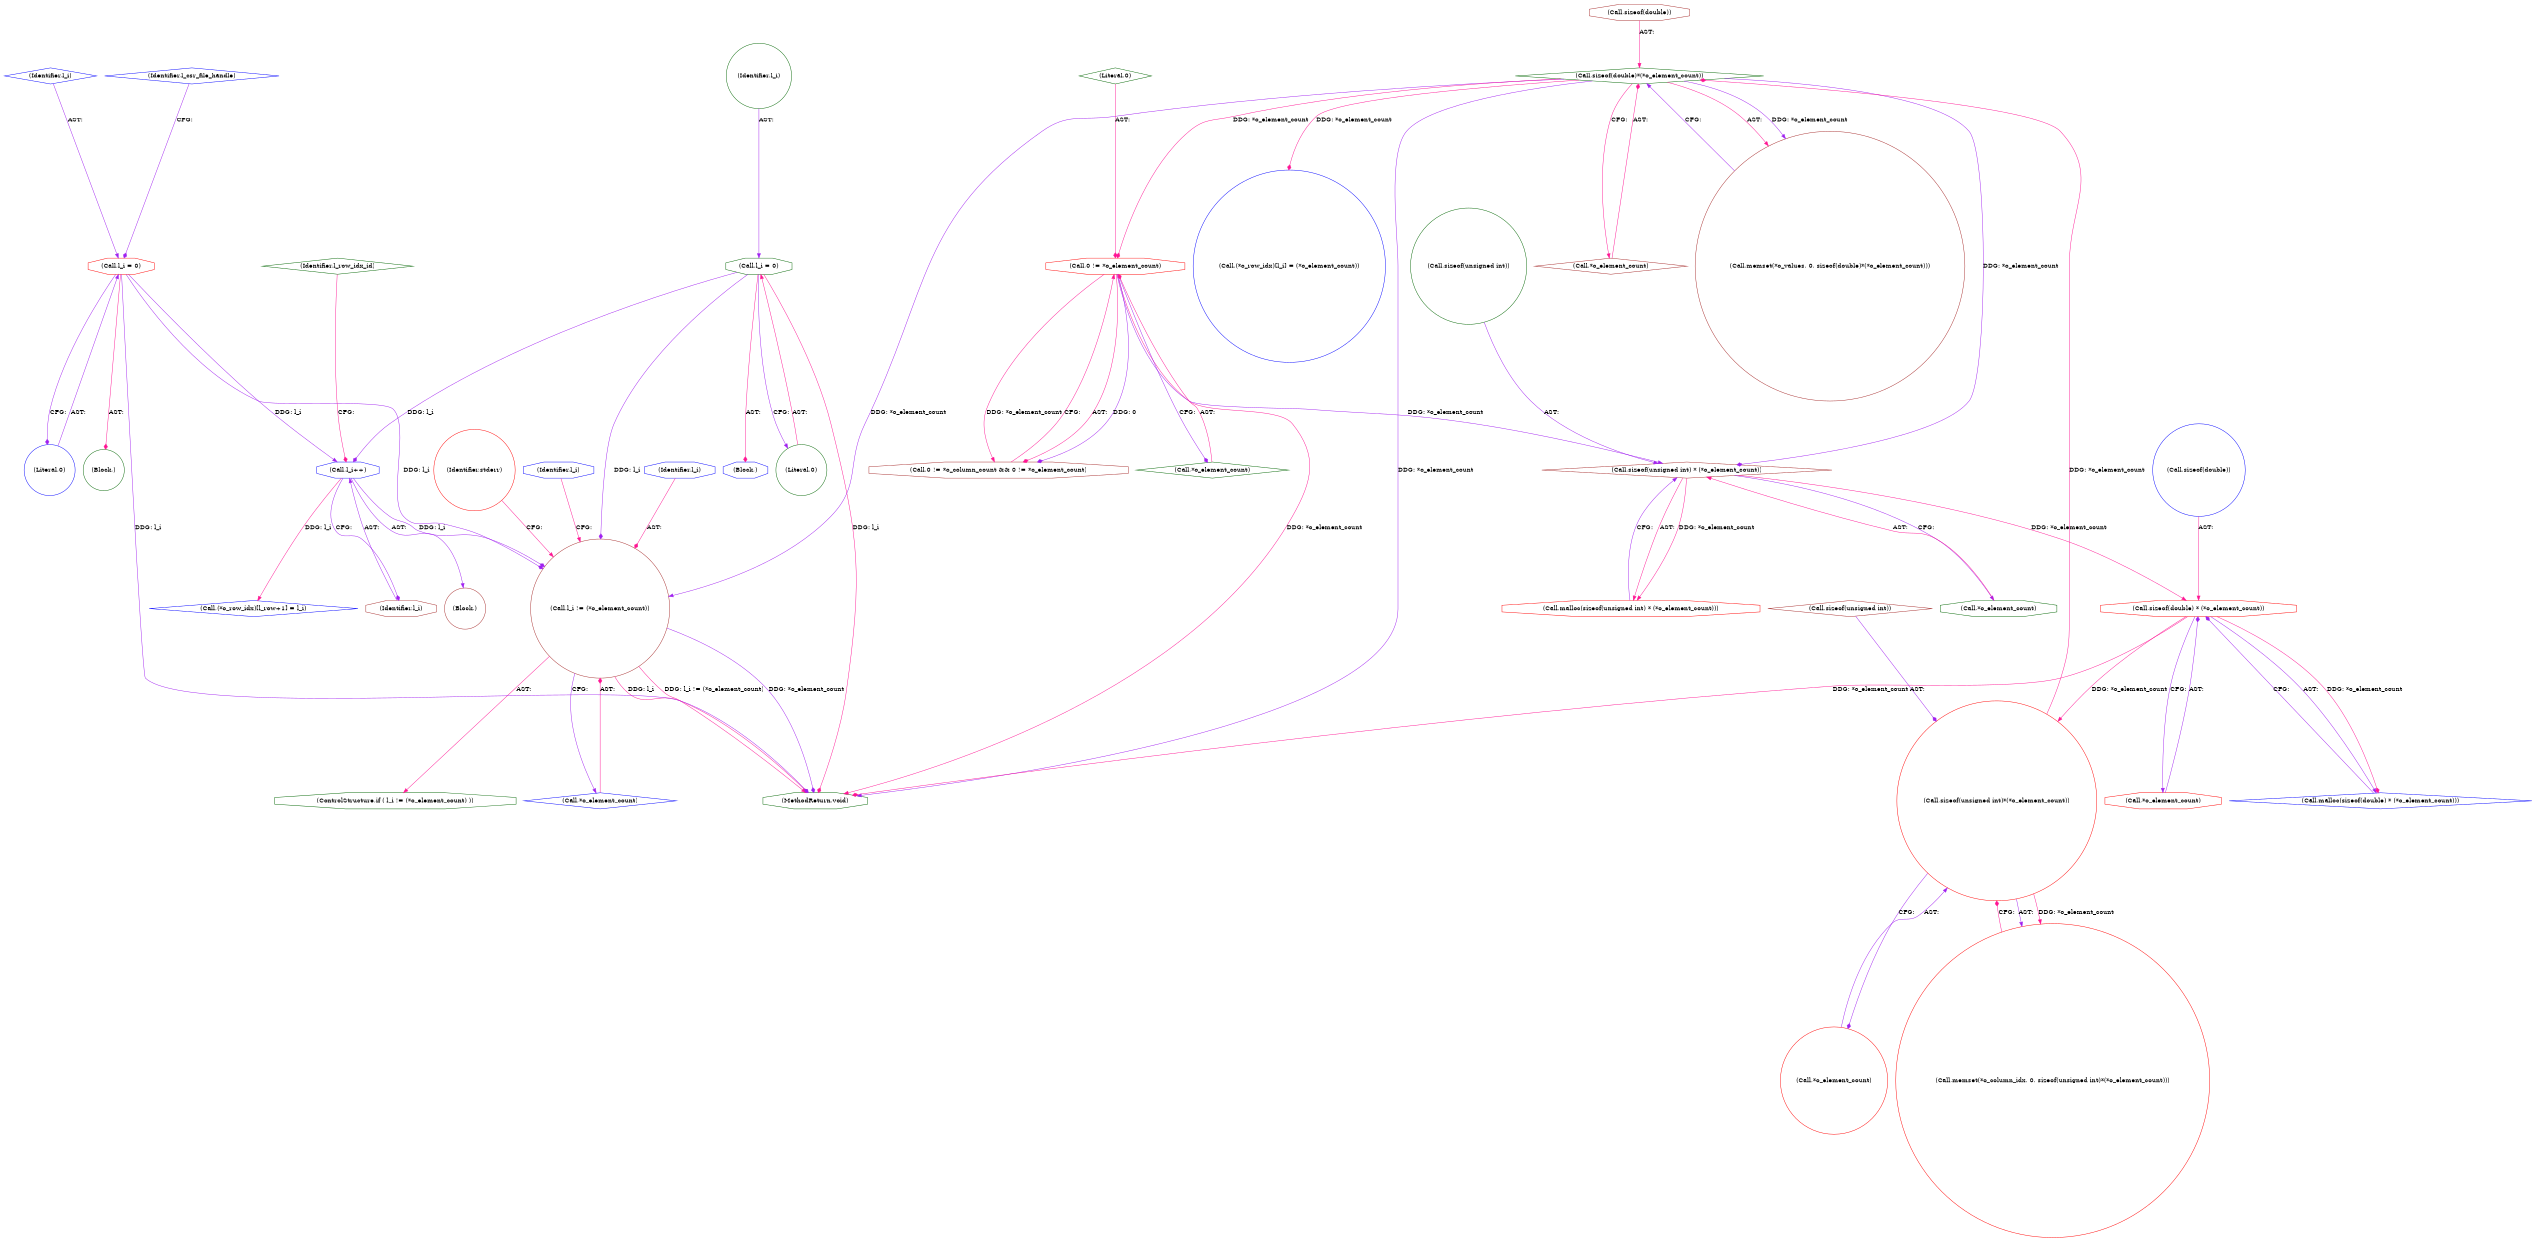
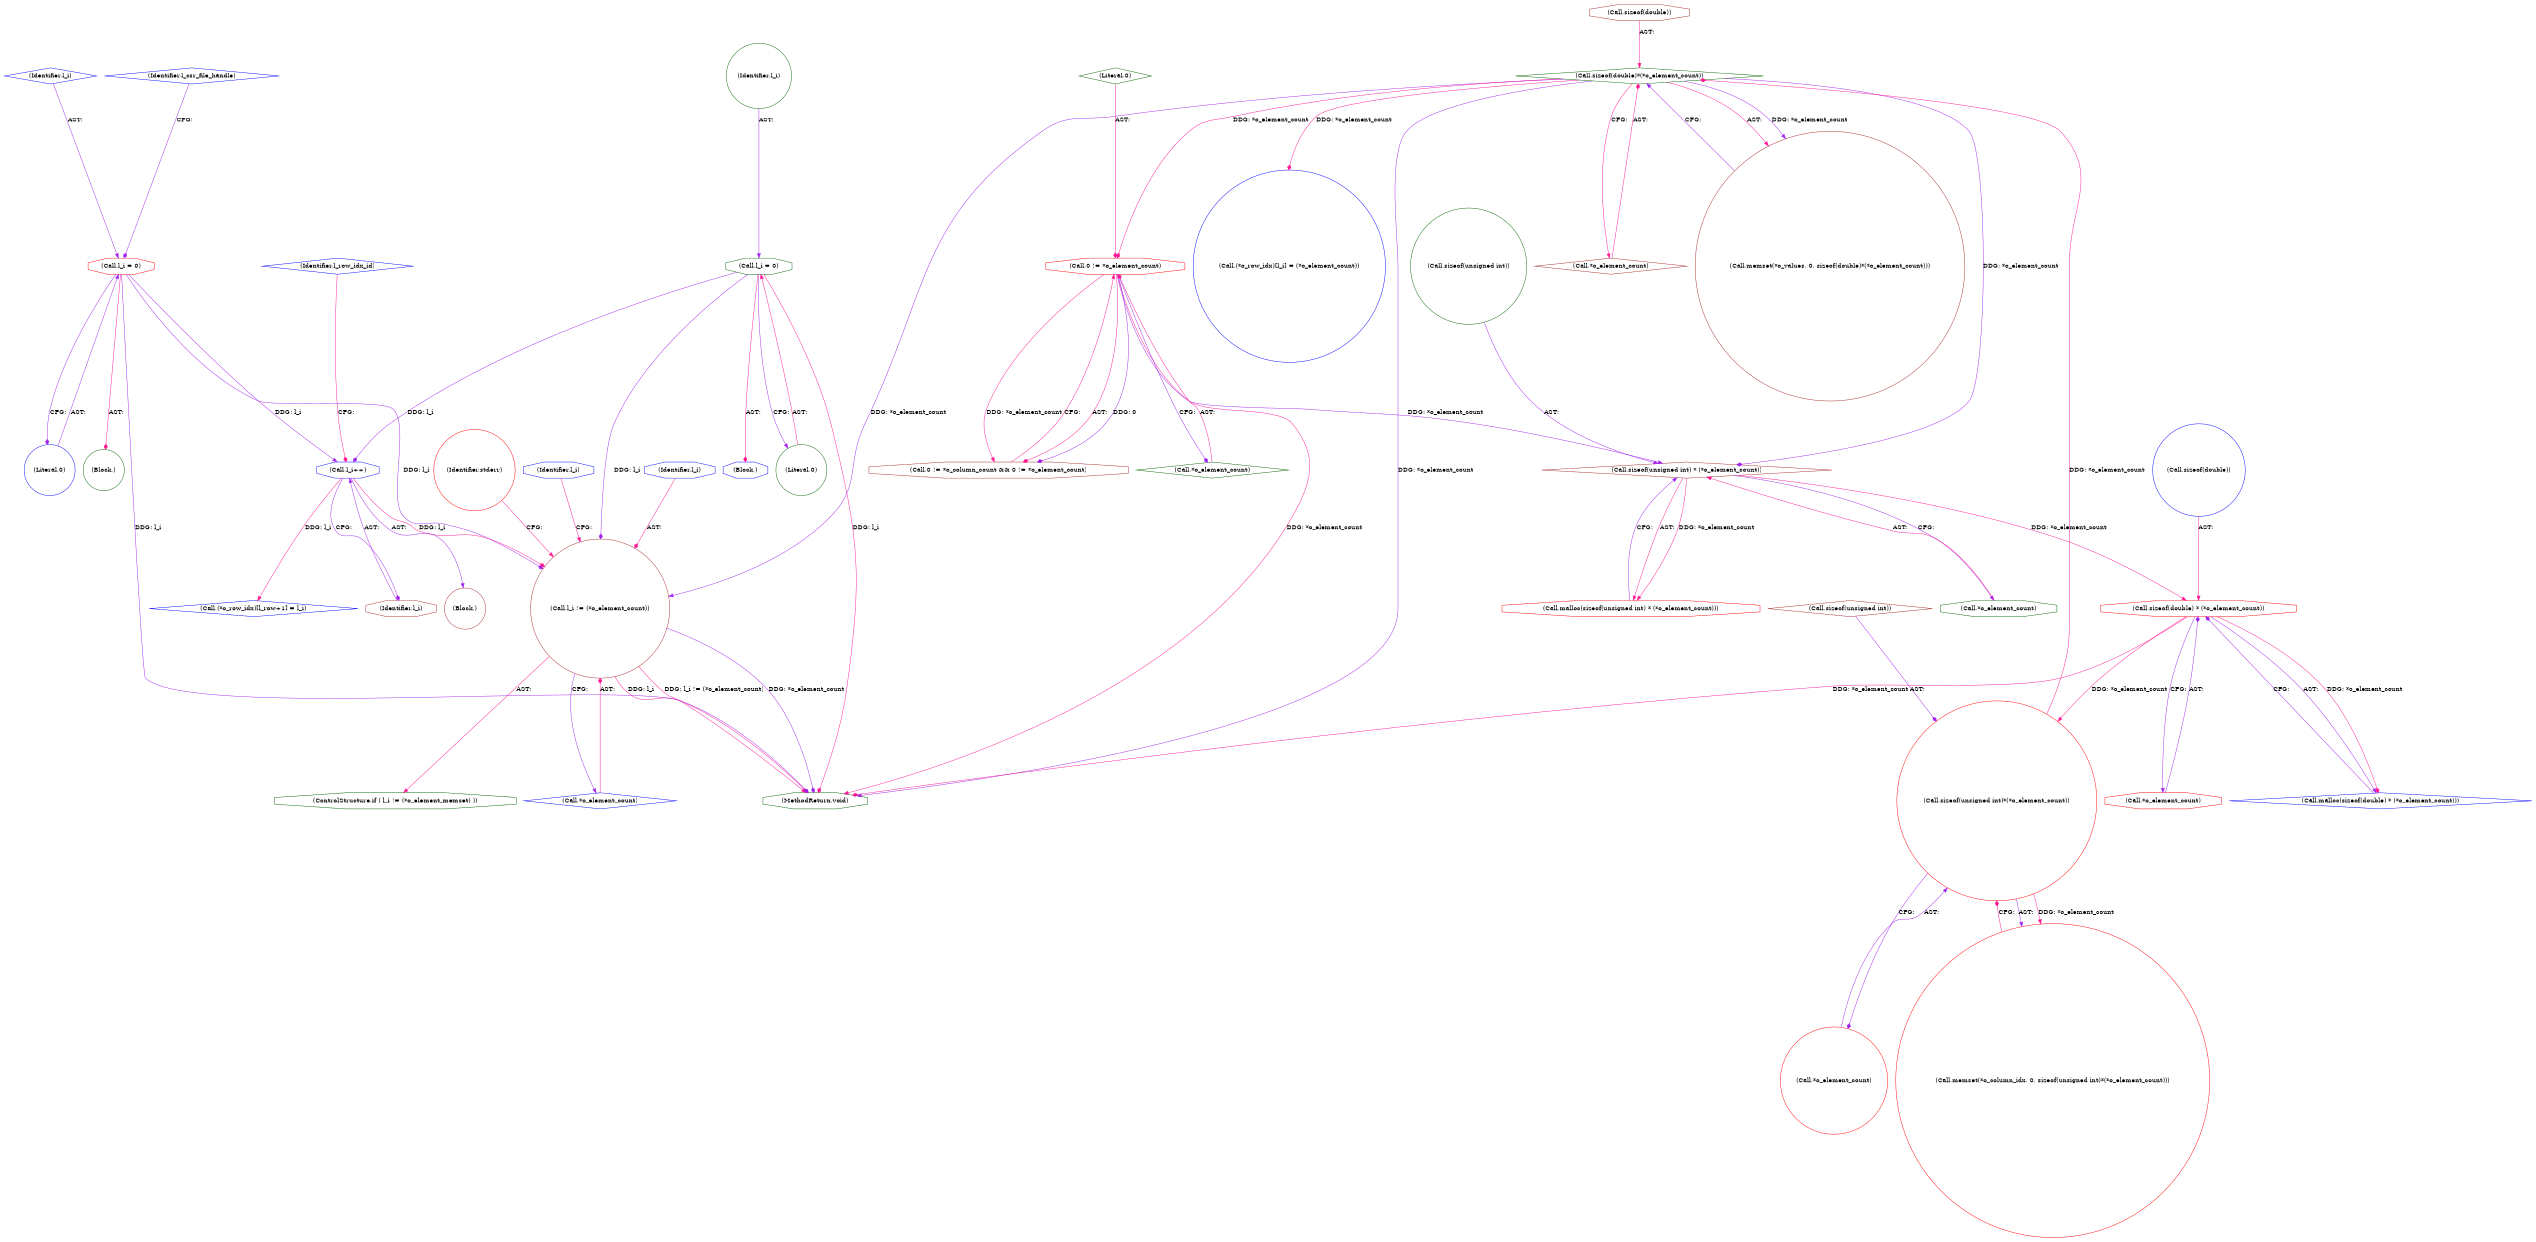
node "(Identifier,l_row_idx_id)": color darkgreen -> blue
edge "(Call,l_i++)" -> "(Call,l_i != (*o_element_count))": color purple -> deeppink
node "(ControlStructure,if ( l_i != (*o_element_count) ))": label "(ControlStructure,if ( l_i != (*o_element_count) ))" -> "(ControlStructure,if ( l_i != (*o_element_memset) ))"
